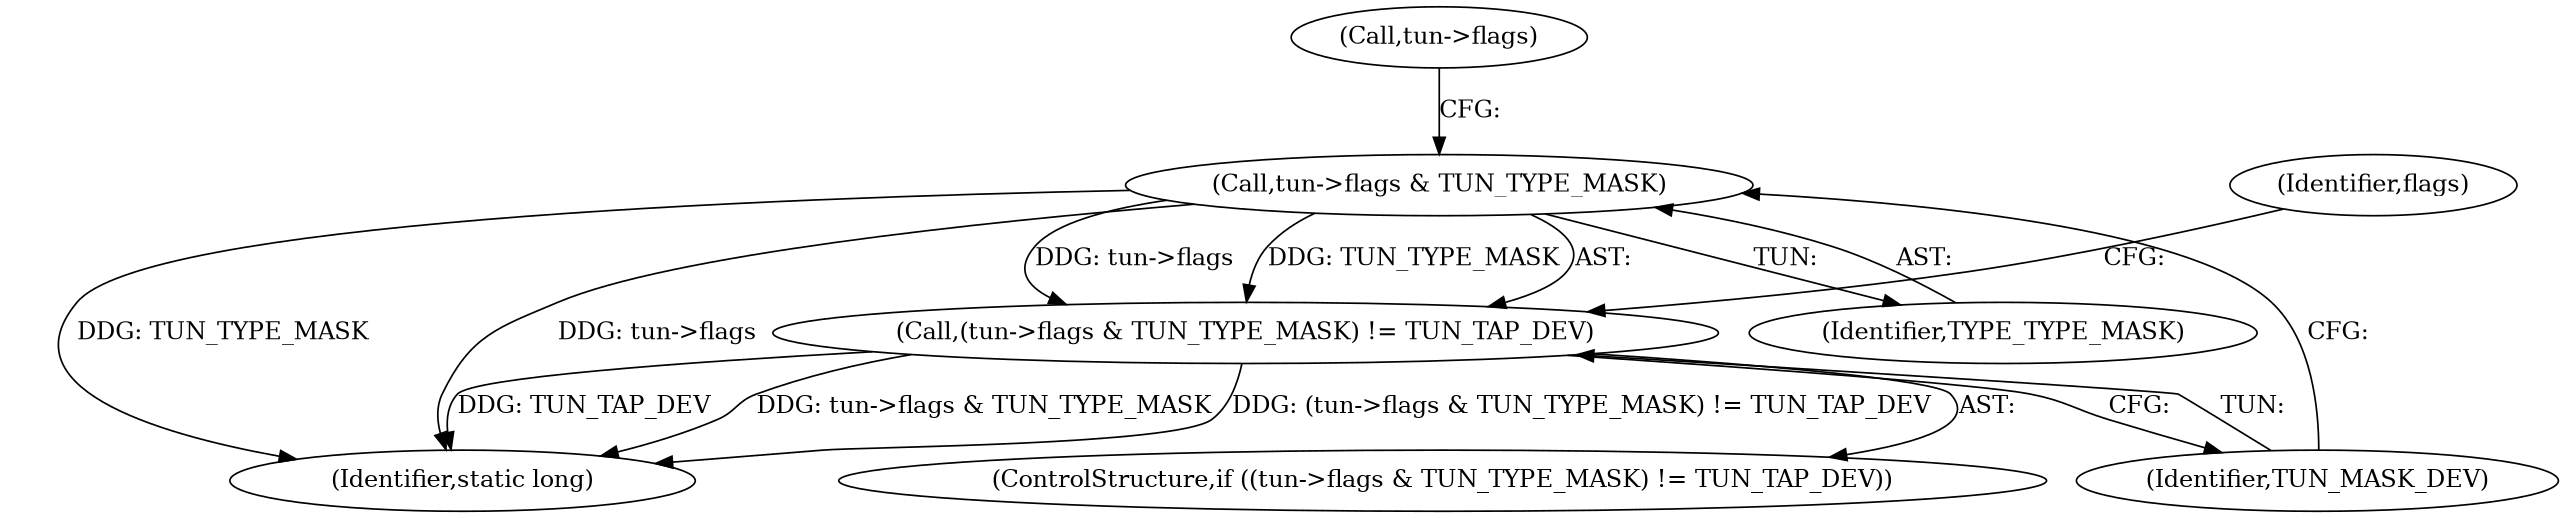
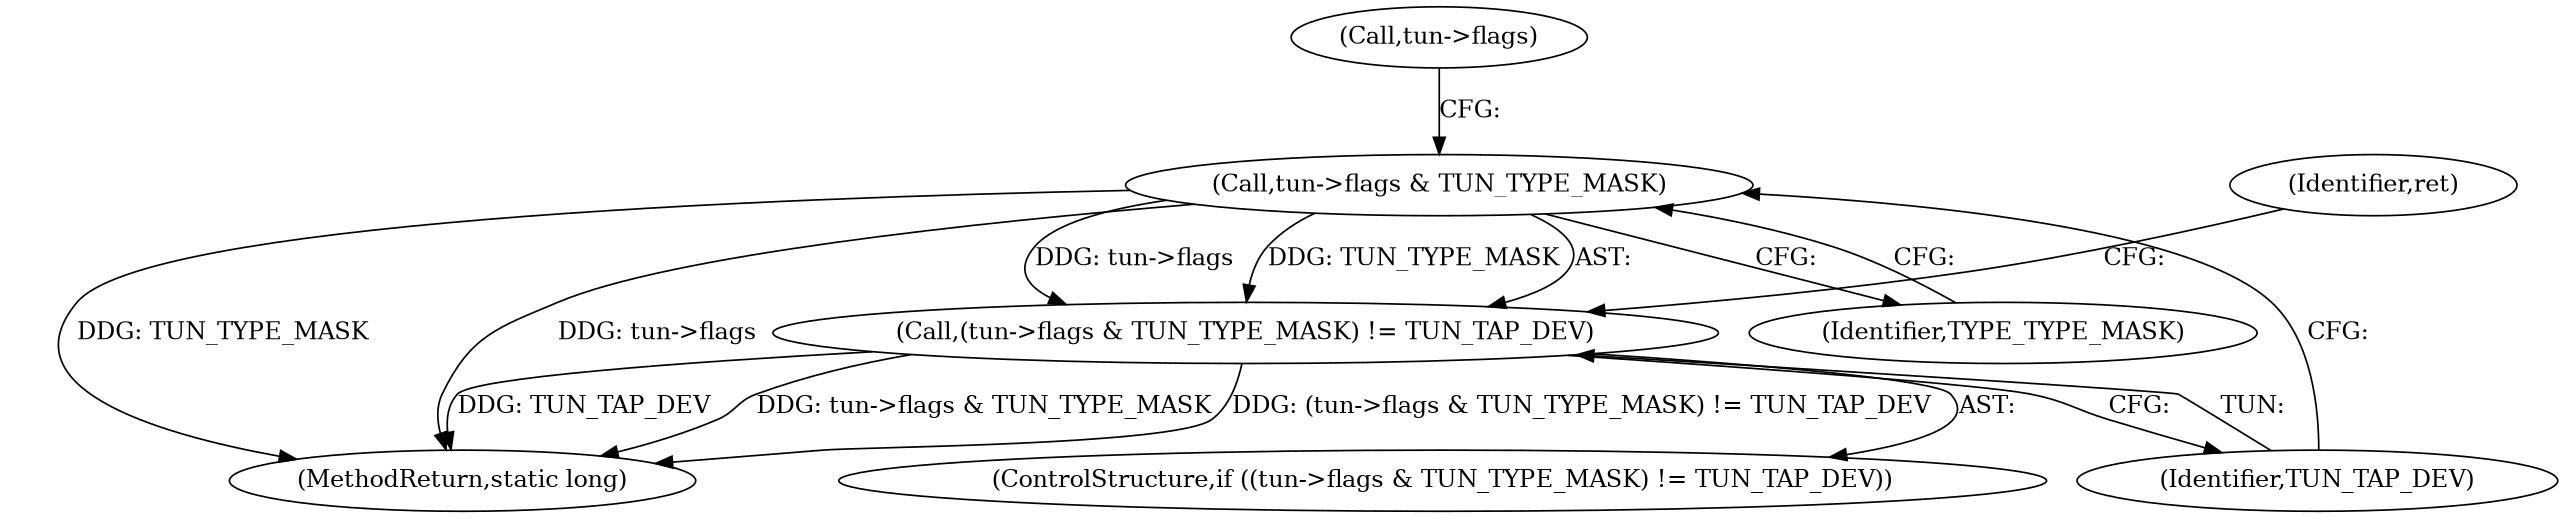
node "(Identifier,flags)": label "(Identifier,flags)" -> "(Identifier,ret)"
edge "(Call,tun->flags & TUN_TYPE_MASK)" -> "(Identifier,TYPE_TYPE_MASK)": label "TUN: " -> "CFG: "
edge "(Identifier,TYPE_TYPE_MASK)" -> "(Call,tun->flags & TUN_TYPE_MASK)": label "AST: " -> "CFG: "
node "(Identifier,static long)": label "(Identifier,static long)" -> "(MethodReturn,static long)"
node "(Identifier,TUN_MASK_DEV)": label "(Identifier,TUN_MASK_DEV)" -> "(Identifier,TUN_TAP_DEV)"
